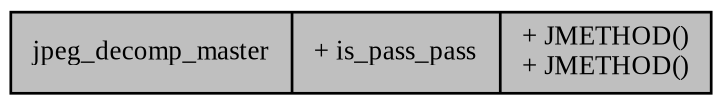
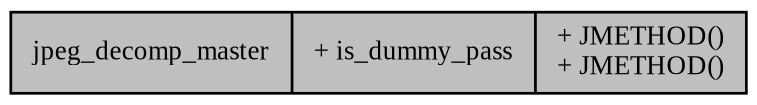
node "jpeg_decomp_master": text "+ is_pass_pass" -> "+ is_dummy_pass"
